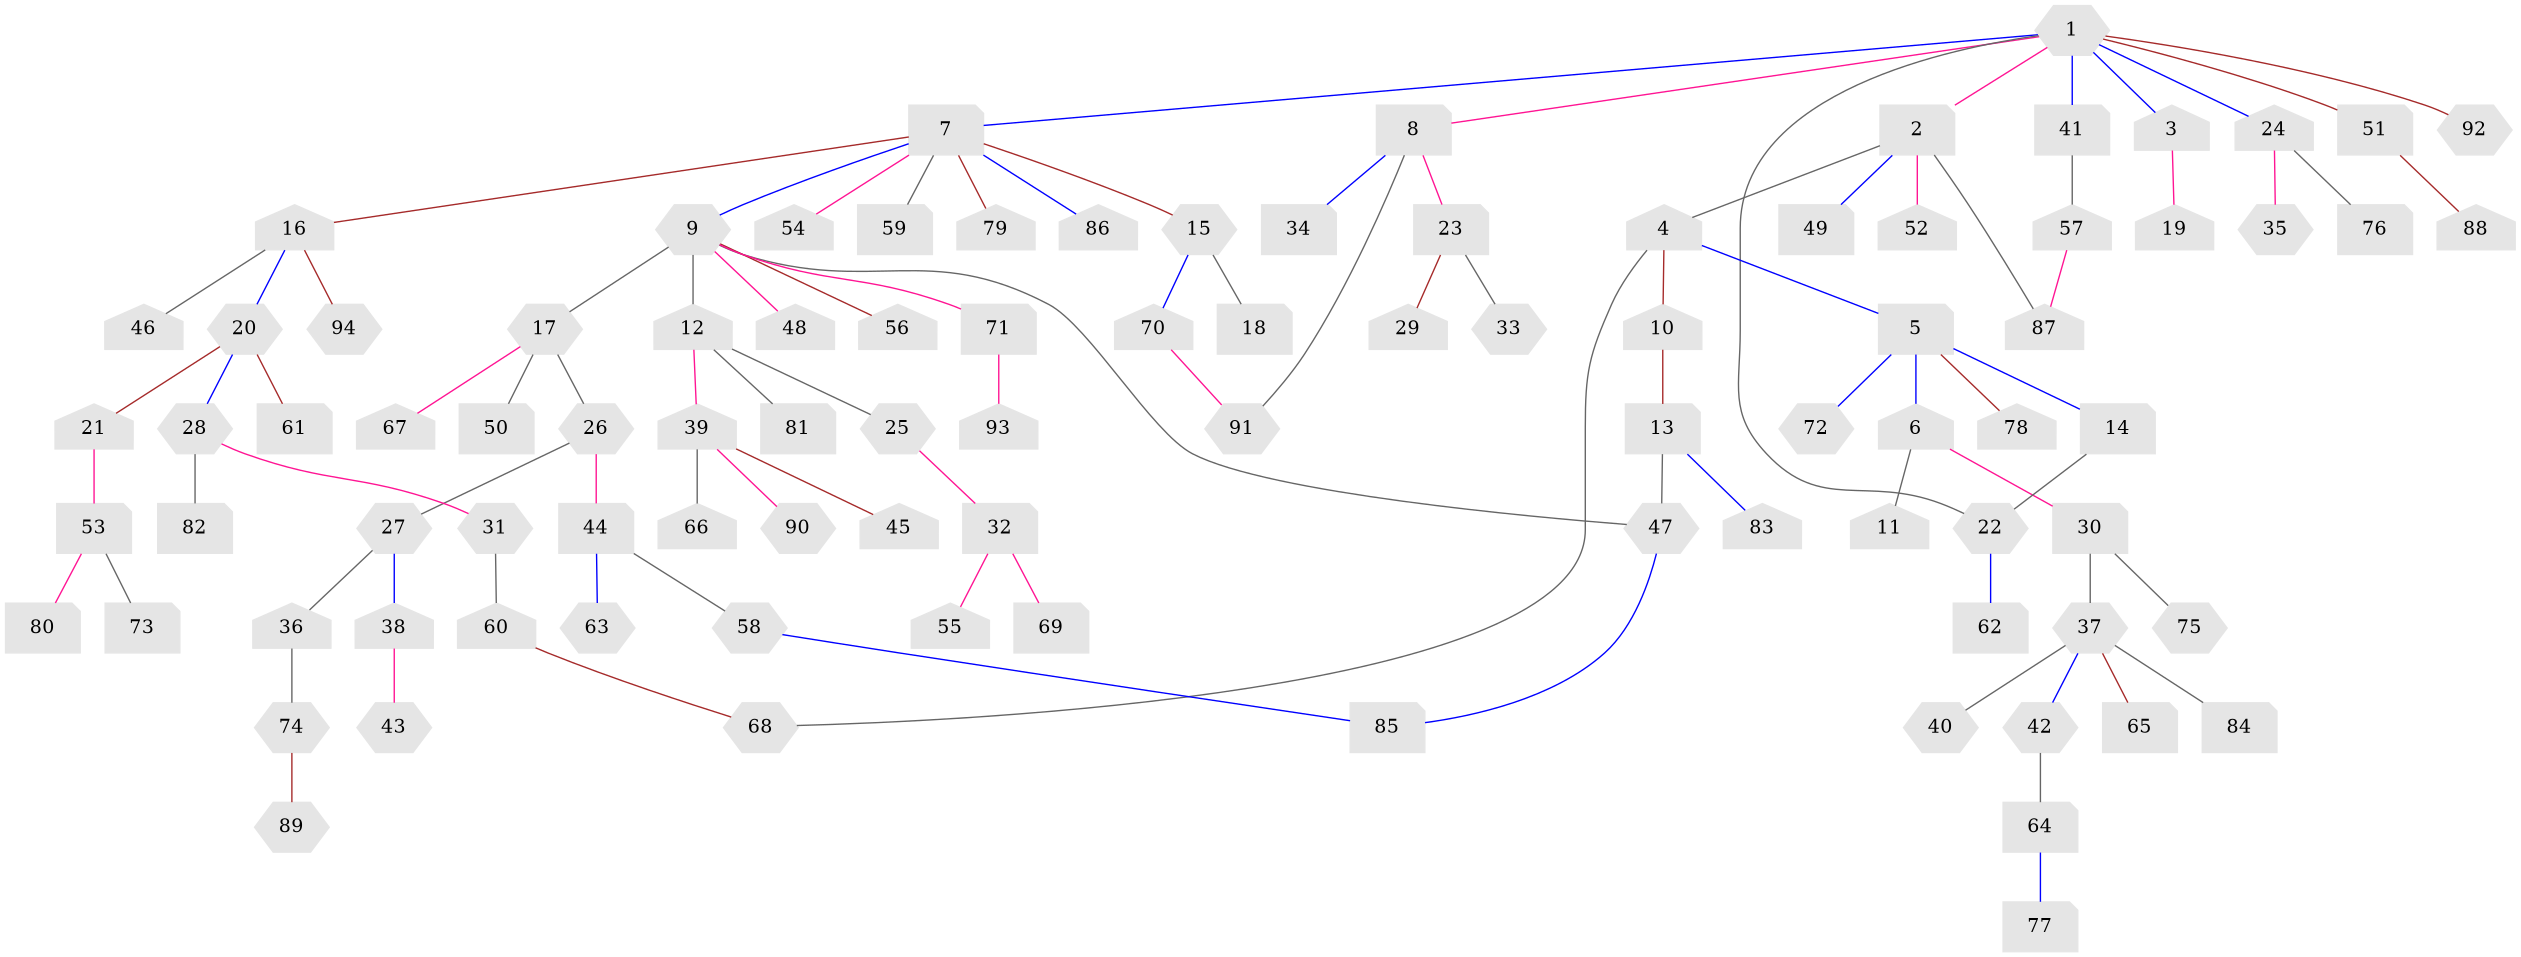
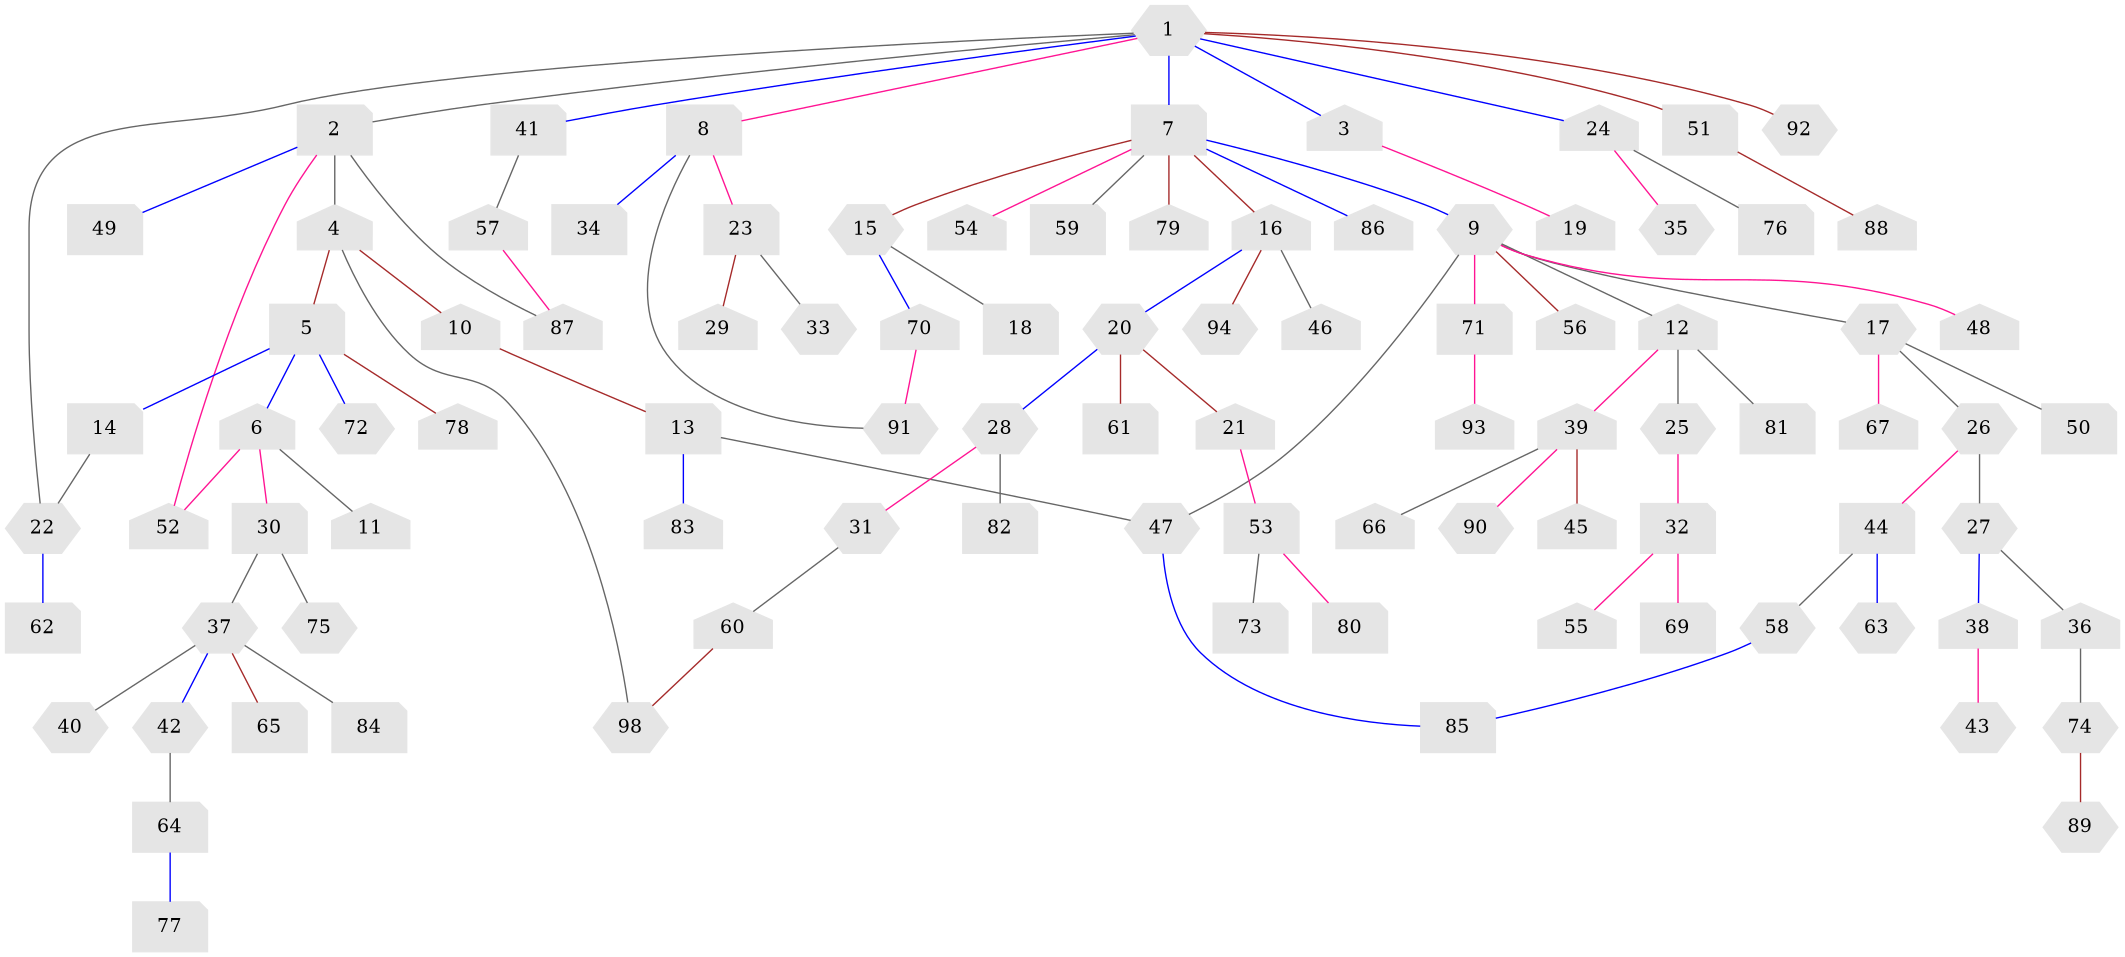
edge "1" -- "2": color deeppink -> gray40
edge "4" -- "5": color blue -> brown
edge "6" -- "52": added
node "68": label "68" -> "98"
